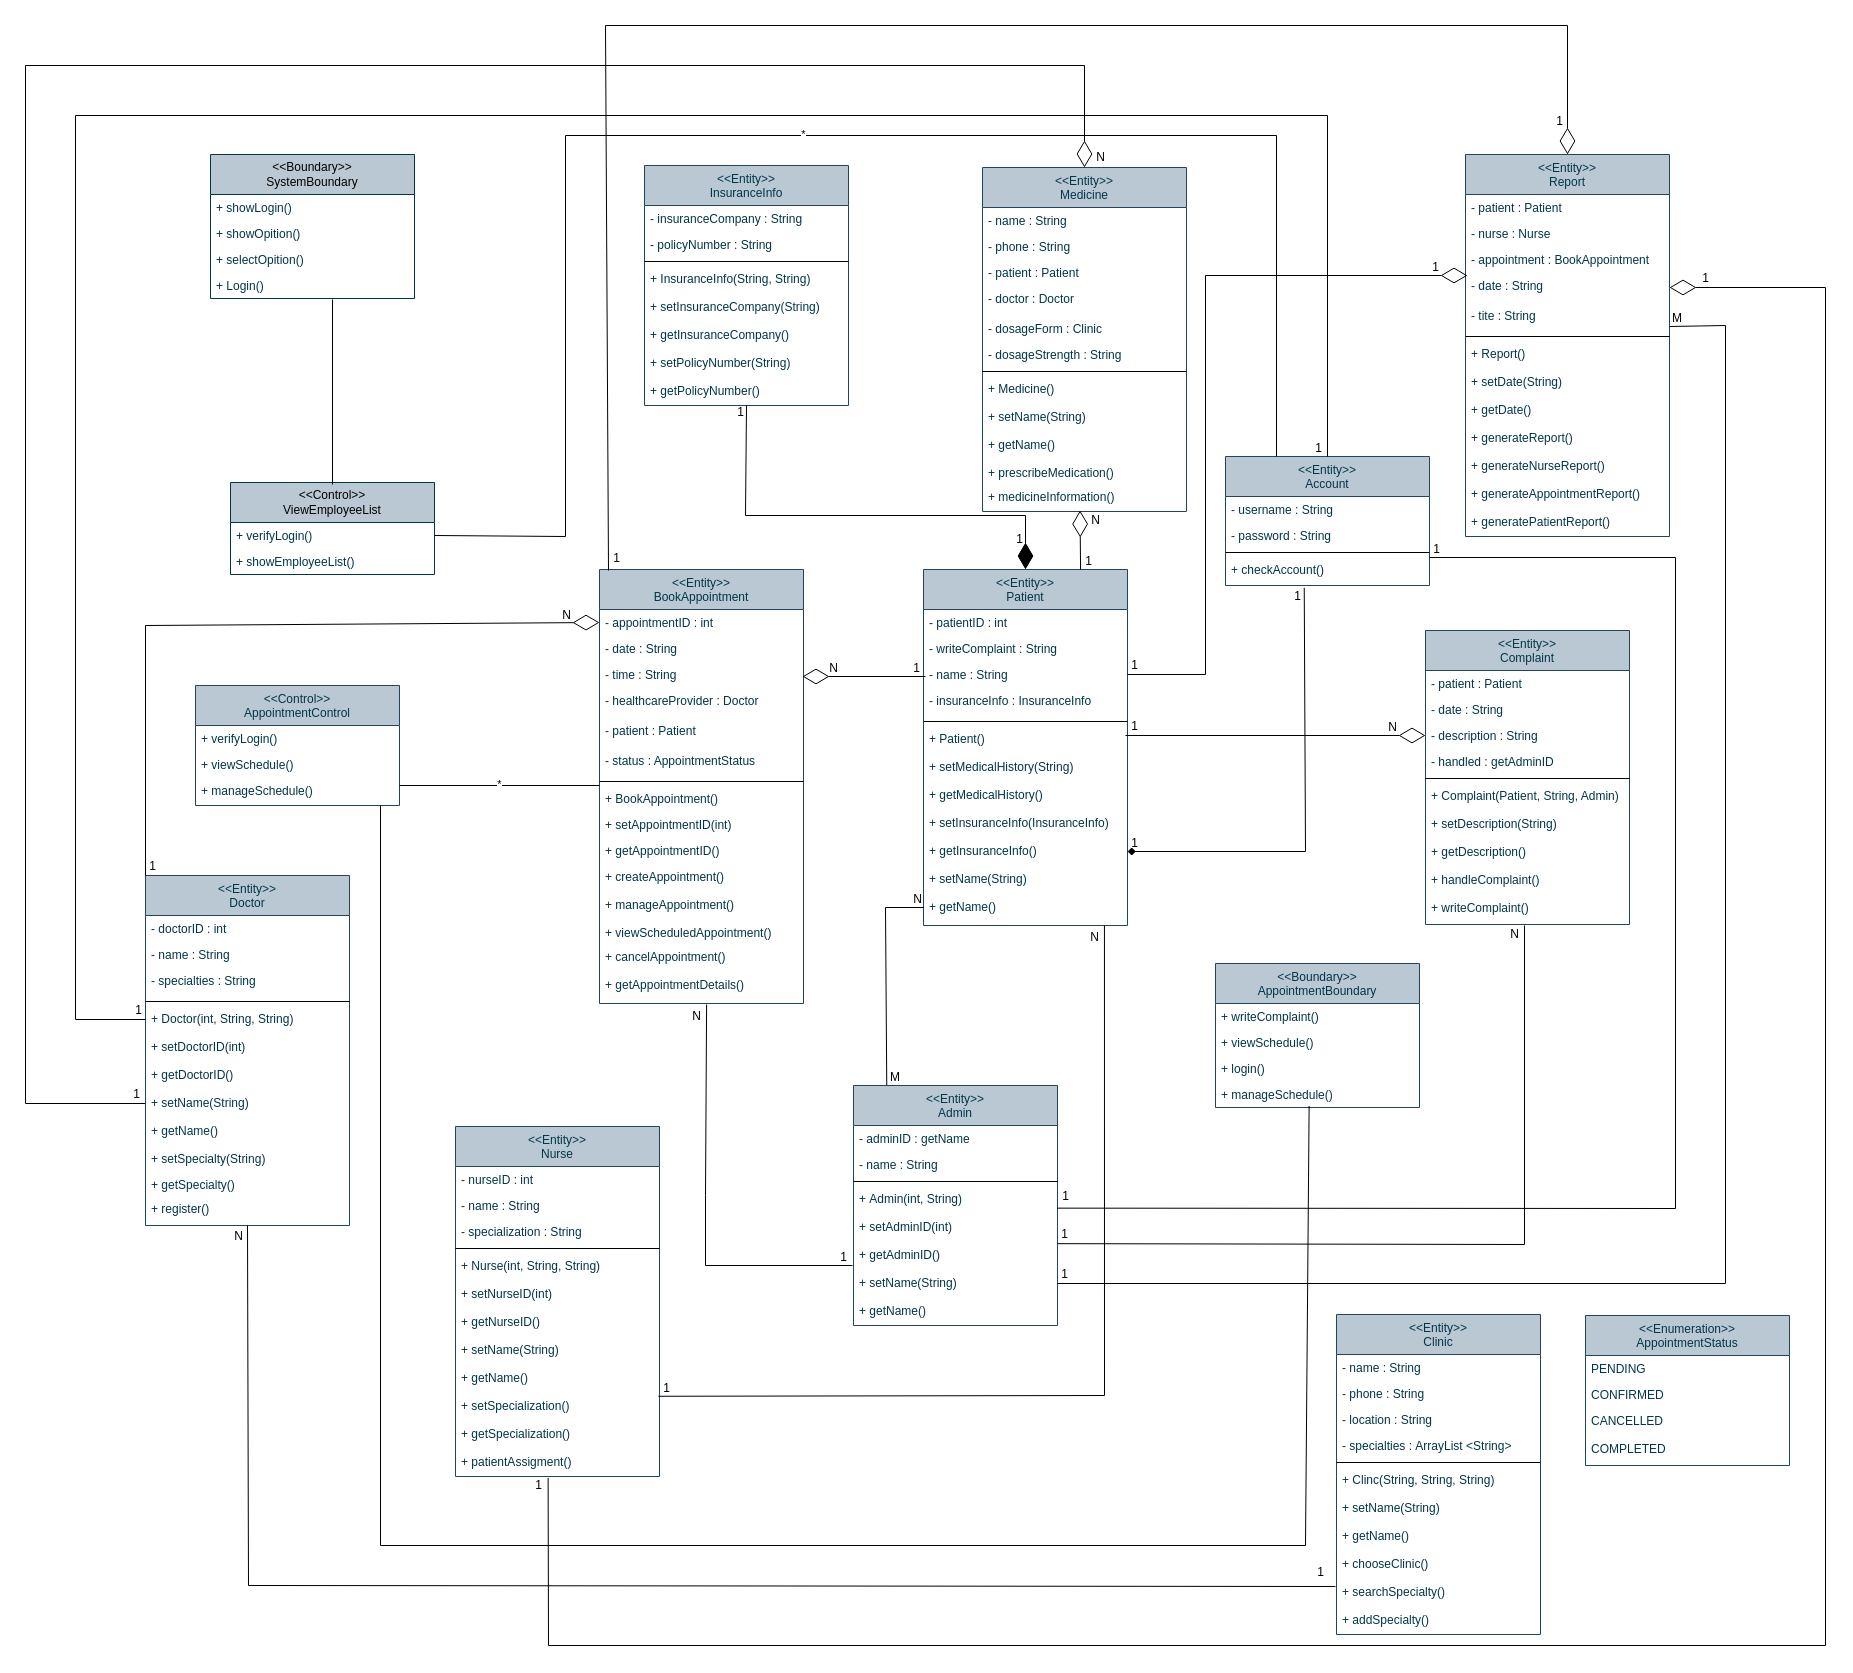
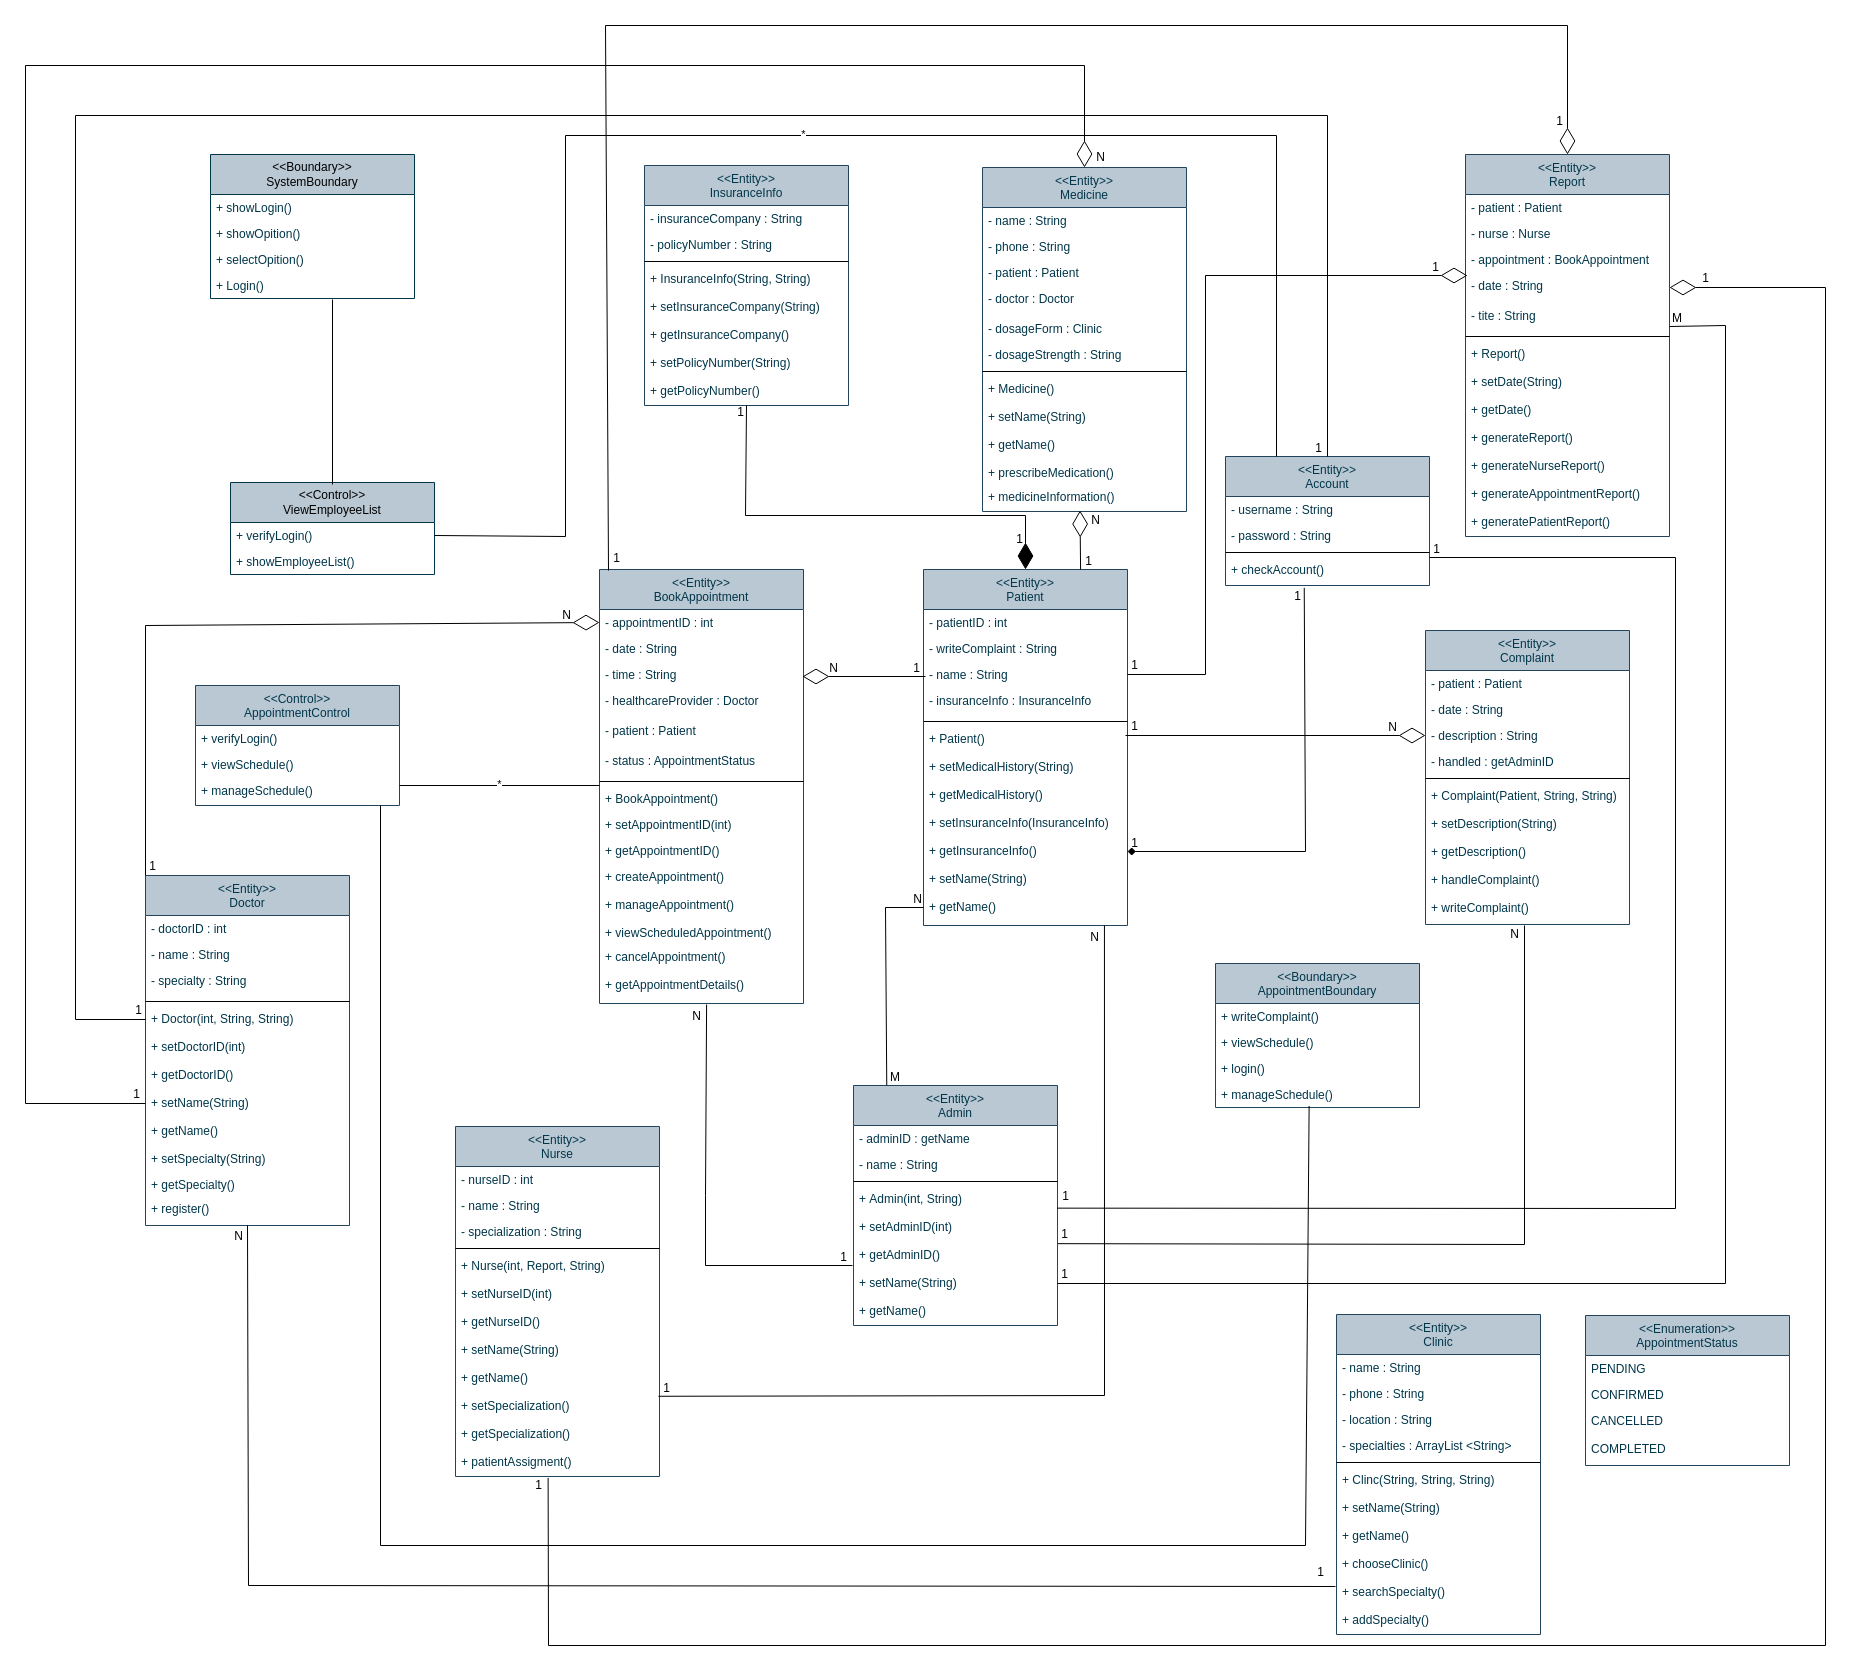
node "+ Complaint(Patient, String, Admin)": label "+ Complaint(Patient, String, Admin)" -> "+ Complaint(Patient, String, String)"
node "- specialties : String": label "- specialties : String" -> "- specialty : String"
node "+ Nurse(int, String, String)": label "+ Nurse(int, String, String)" -> "+ Nurse(int, Report, String)"
